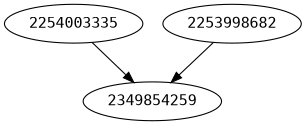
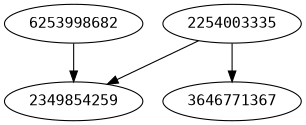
node "2253998682": label "2253998682" -> "6253998682"
node "3646771367": added
